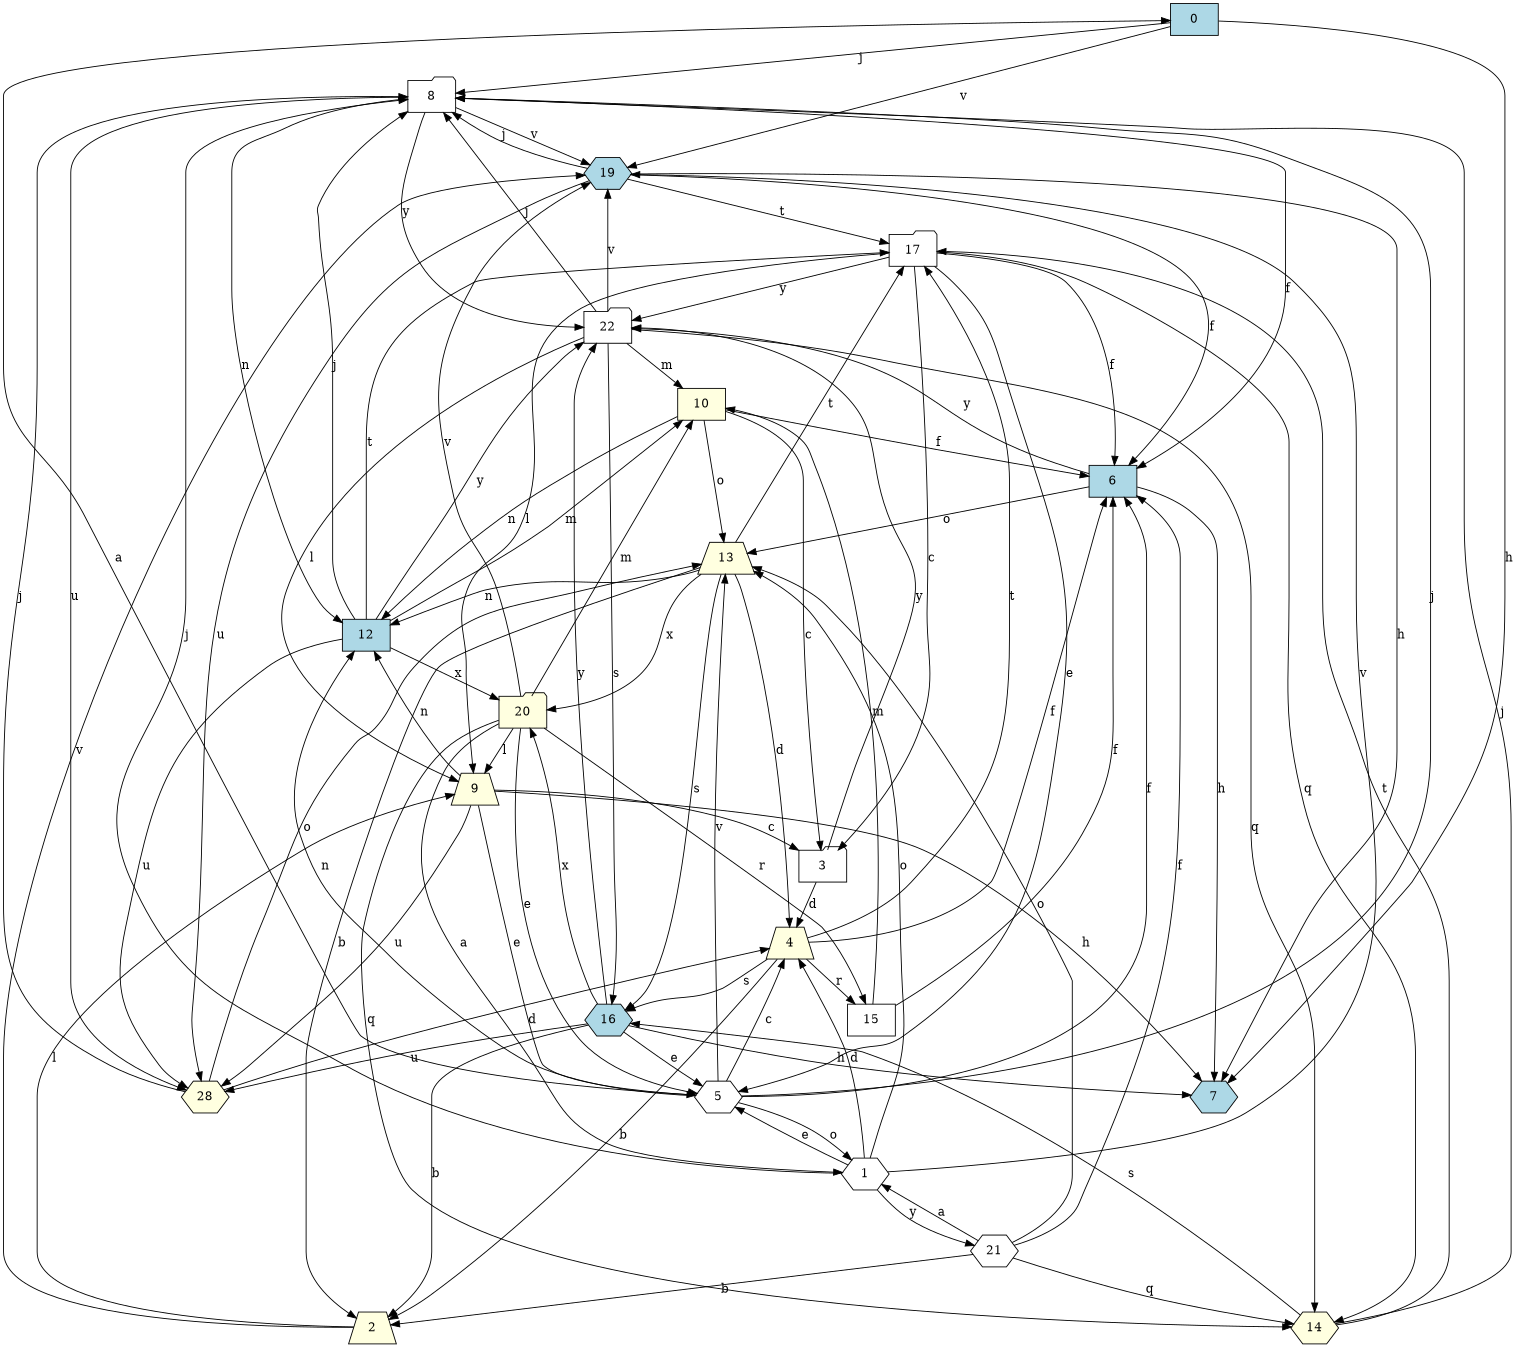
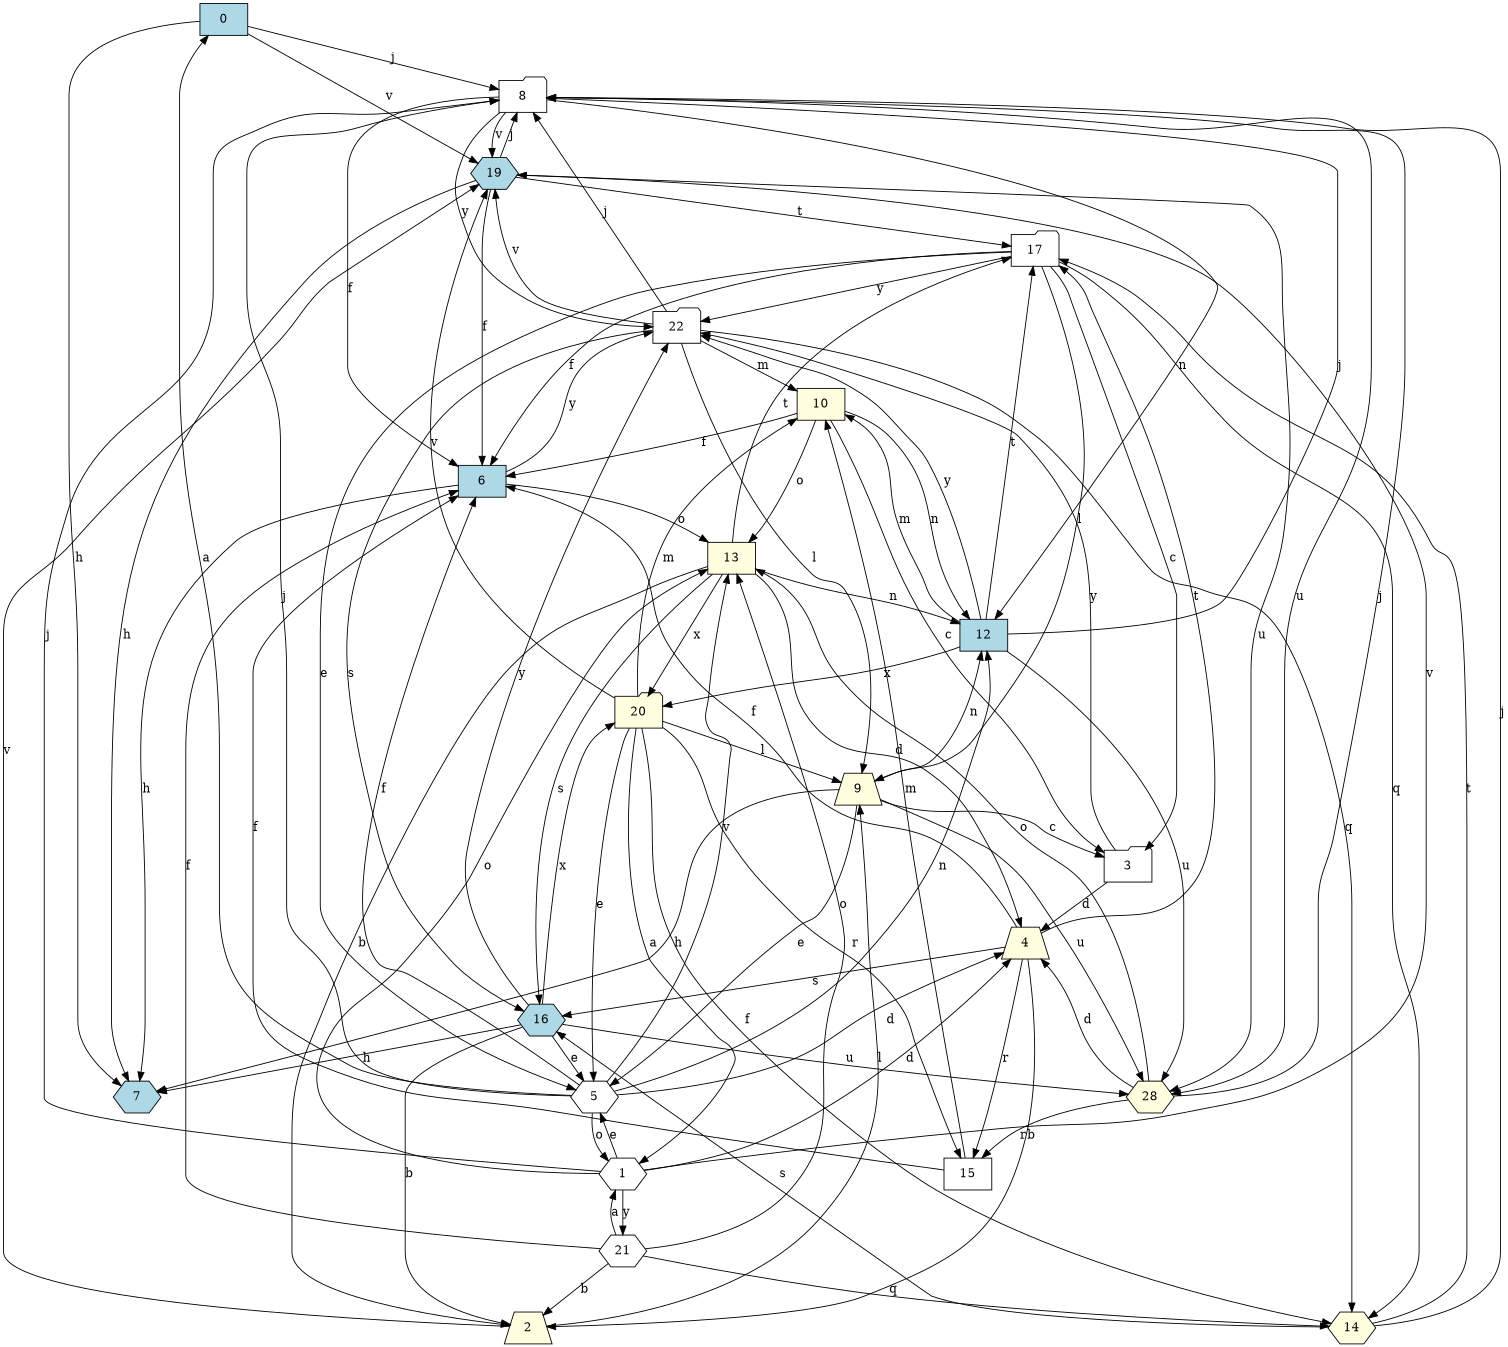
node "13": shape trapezium -> box
edge "20" -> "14": label "q" -> "f"
edge "5" -> "4": label "c" -> "d"
edge "28" -> "15": added, label "r"
